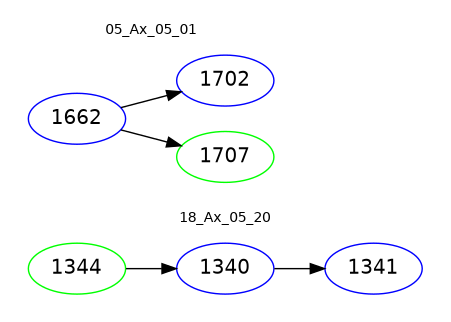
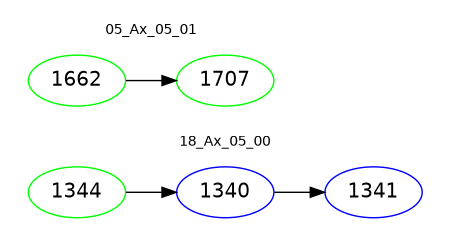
node "1702": removed
node "1662": color blue -> green
cluster "18_Ax_05_20": label "18_Ax_05_20" -> "18_Ax_05_00"
